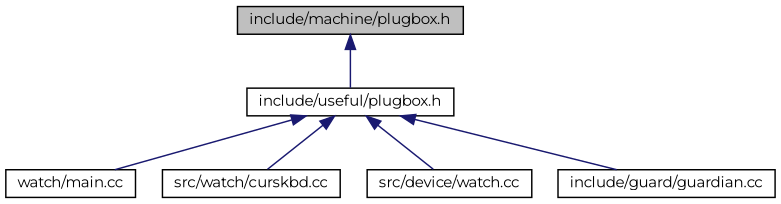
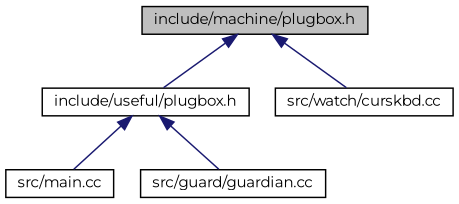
edge "src/watch/curskbd.cc" -> "include/useful/plugbox.h": now "src/watch/curskbd.cc" -> "include/machine/plugbox.h"
node "watch/main.cc": label "watch/main.cc" -> "src/main.cc"
node "src/device/watch.cc": removed
node "include/guard/guardian.cc": label "include/guard/guardian.cc" -> "src/guard/guardian.cc"
